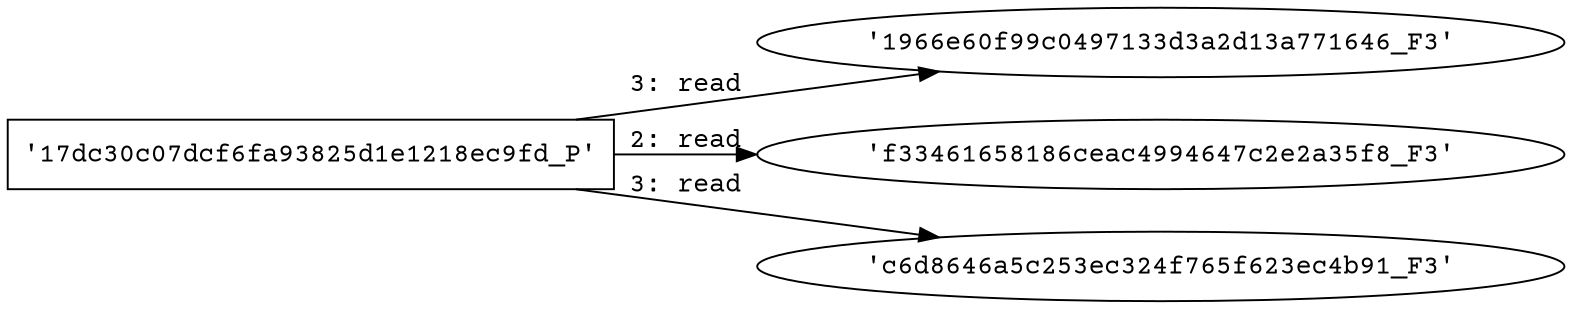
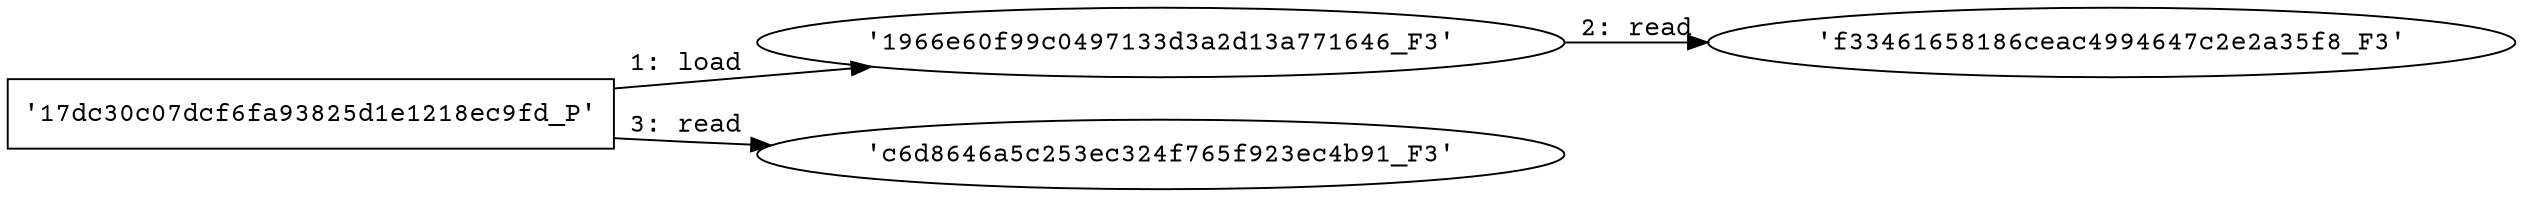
edge "'17dc30c07dcf6fa93825d1e1218ec9fd_P'" -> "'1966e60f99c0497133d3a2d13a771646_F3'": label "3: read" -> "1: load"
edge "'17dc30c07dcf6fa93825d1e1218ec9fd_P'" -> "'f33461658186ceac4994647c2e2a35f8_F3'": now "'1966e60f99c0497133d3a2d13a771646_F3'" -> "'f33461658186ceac4994647c2e2a35f8_F3'"
node "'c6d8646a5c253ec324f765f623ec4b91_F3'": label "'c6d8646a5c253ec324f765f623ec4b91_F3'" -> "'c6d8646a5c253ec324f765f923ec4b91_F3'"
